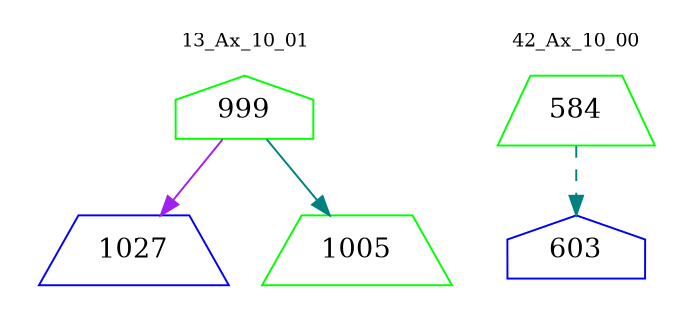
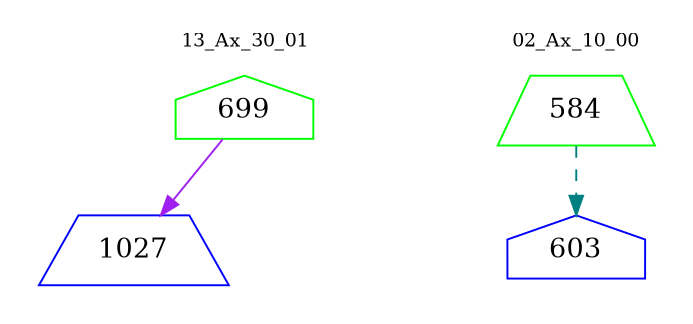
cluster "13_Ax_10_01": label "13_Ax_10_01" -> "13_Ax_30_01"
cluster "42_Ax_10_00": label "42_Ax_10_00" -> "02_Ax_10_00"
node "999": label "999" -> "699"
node "1005": removed
